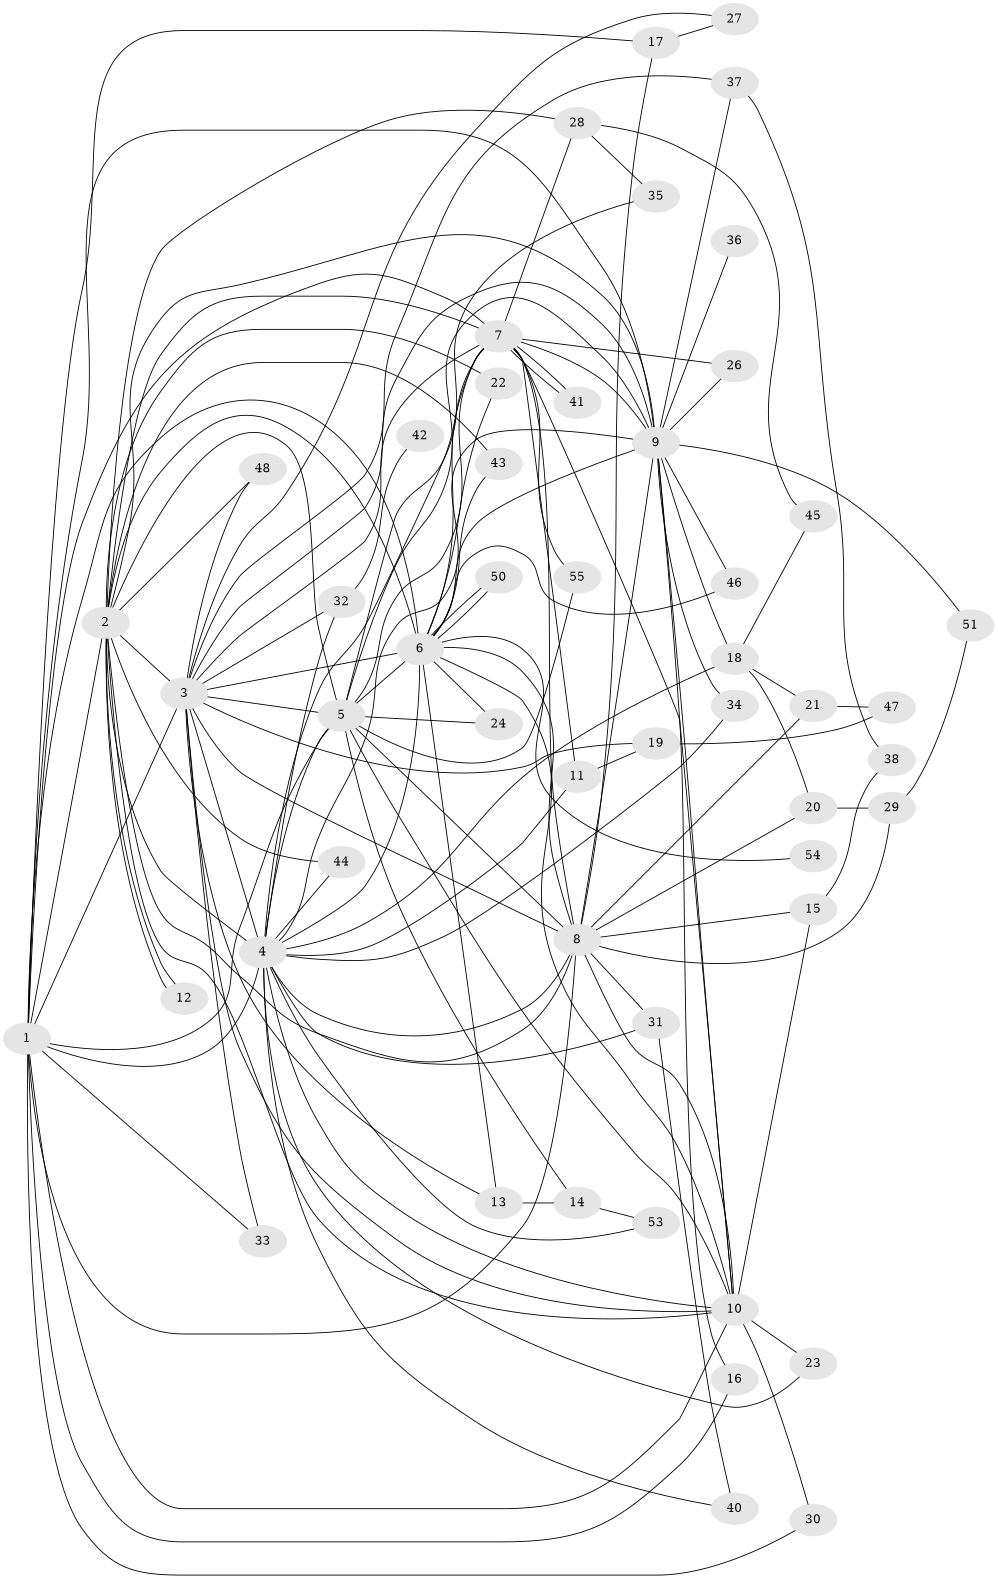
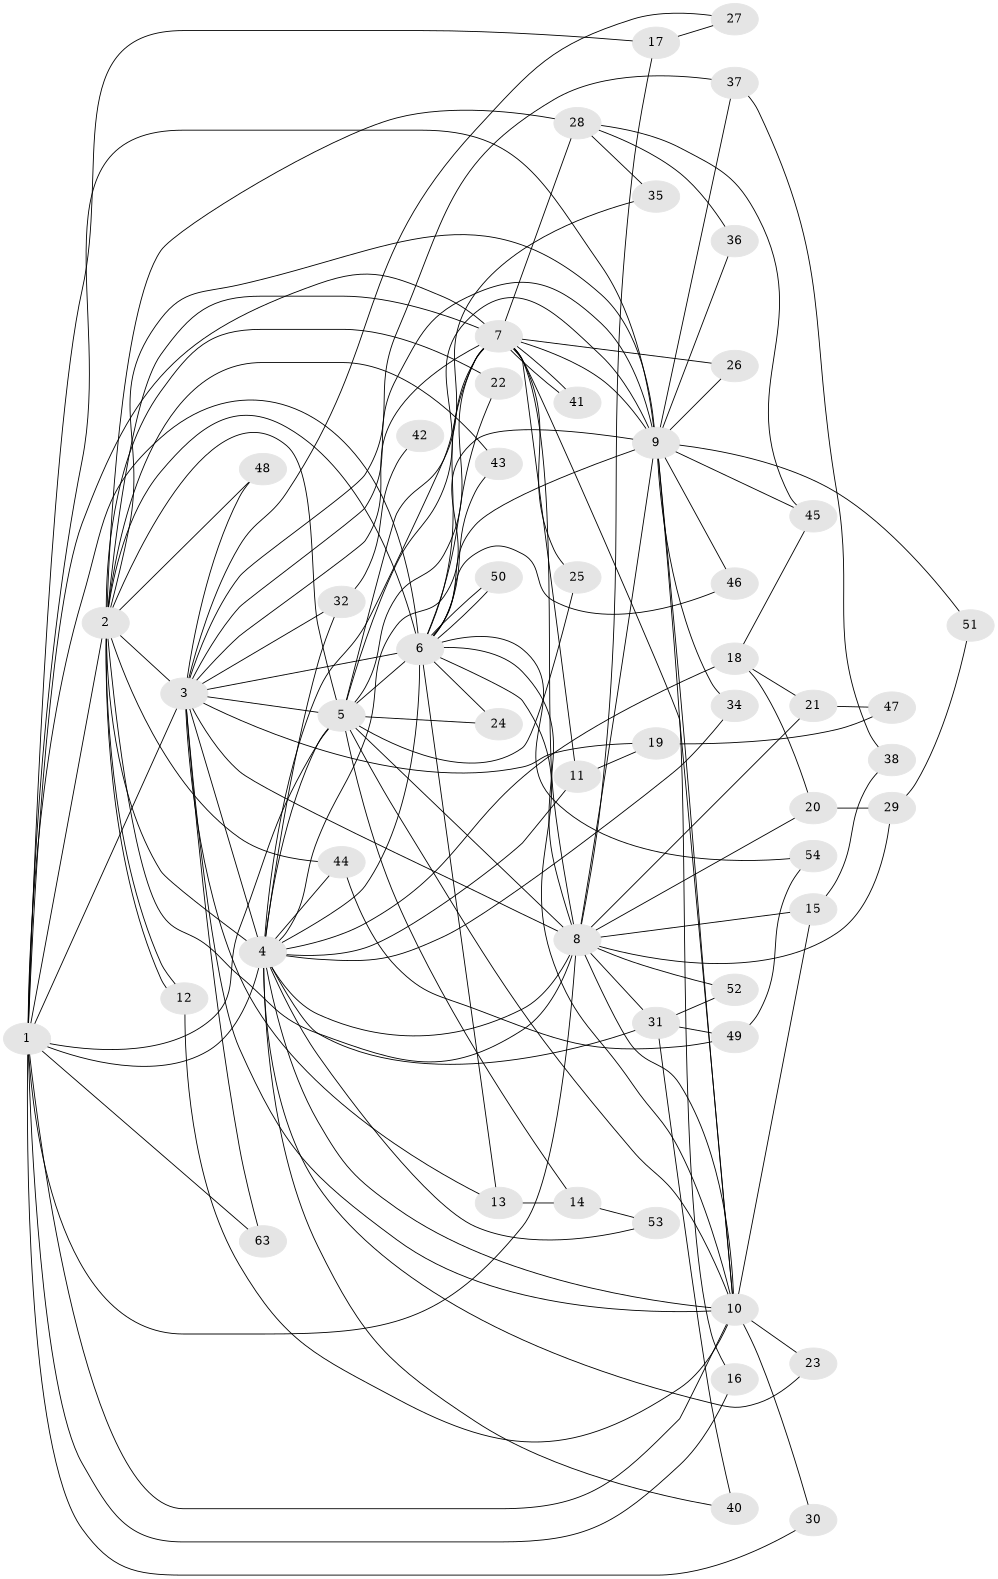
edge "28" -- "36": added
edge "9" -- "18": now "9" -- "45"
node "55": label "55" -> "25"
node "52": added
node "49": added
edge "2" -- "10": now "12" -- "10"
node "33": label "33" -> "63"
